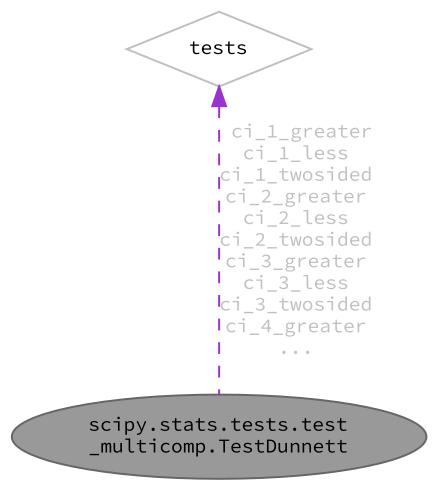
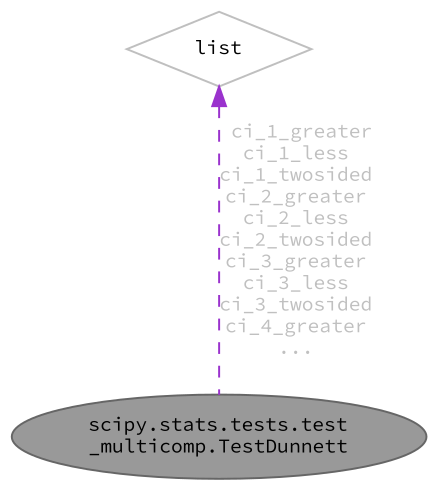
node "tests": label "tests" -> "list"
